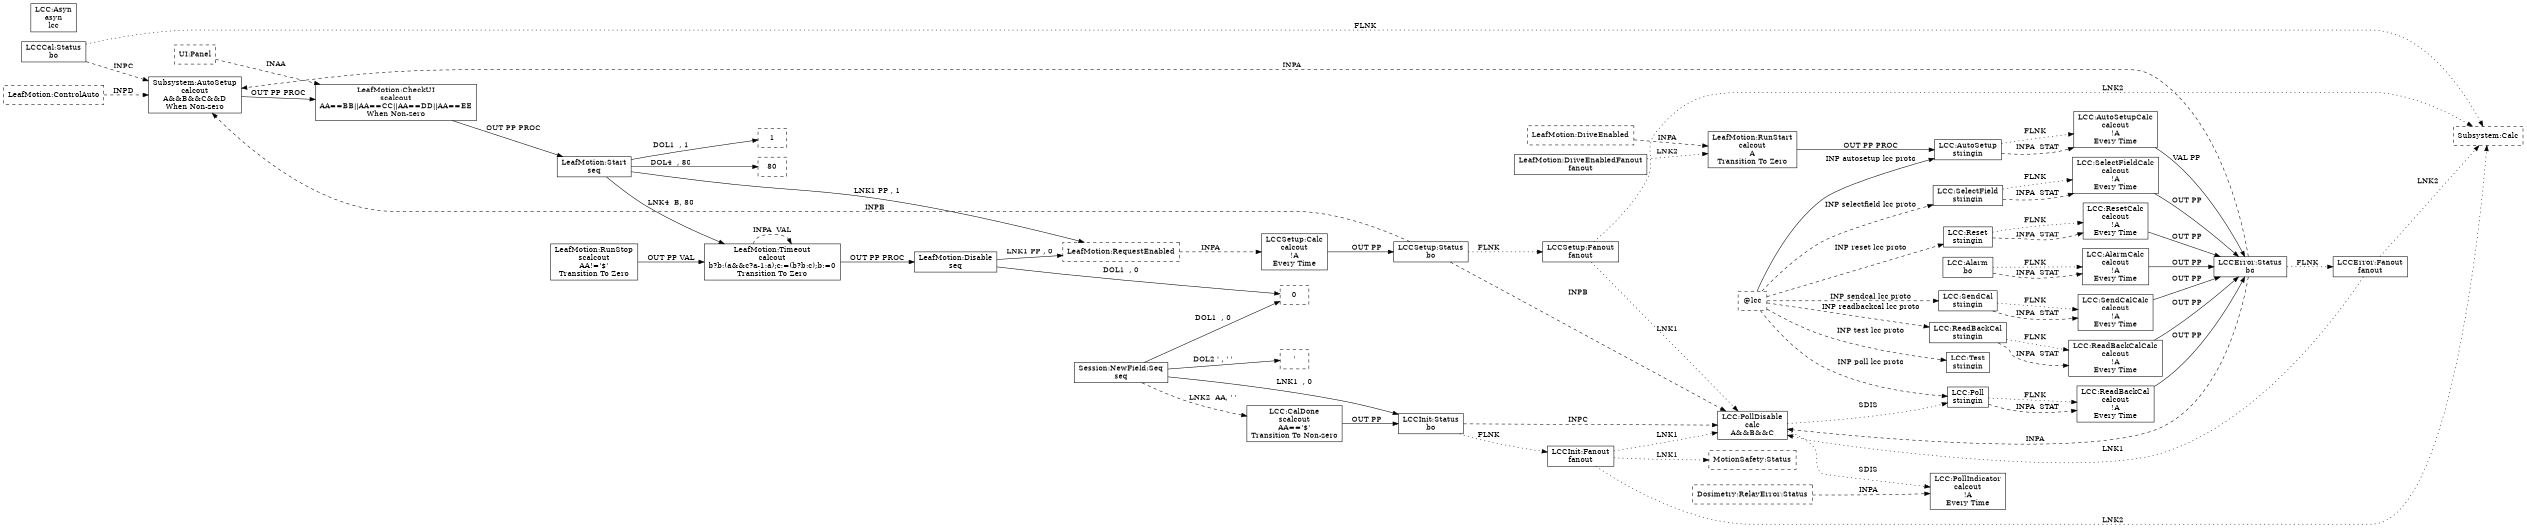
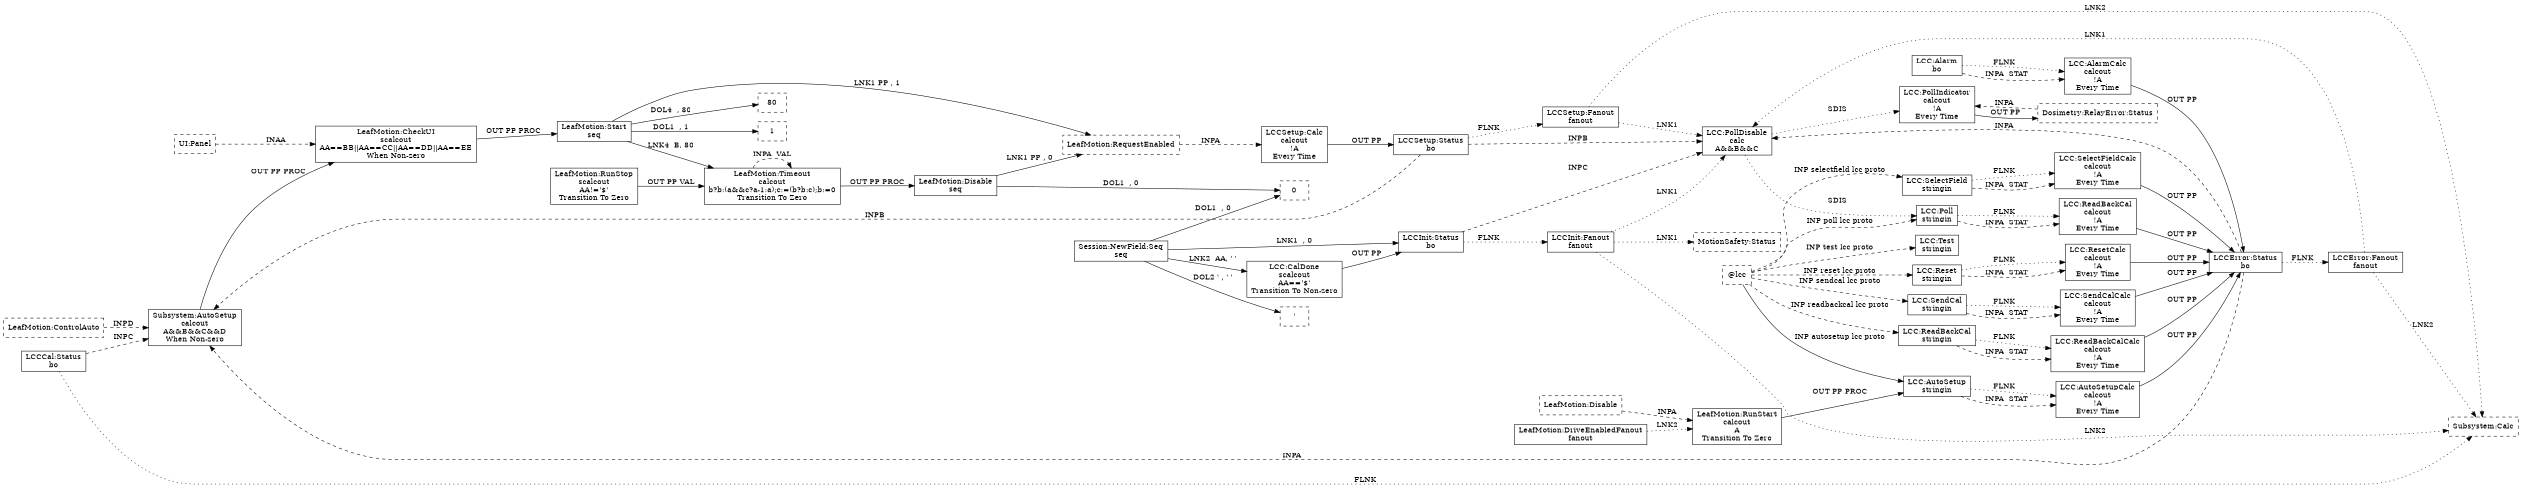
node "LCC:Asyn asyn lcc": removed
edge "LCC:PollIndicator calcout !A Every Time" -> "Dosimetry:RelayError:Status": added, label "OUT PP"
node "LeafMotion:DriveEnabled": label "LeafMotion:DriveEnabled" -> "LeafMotion:Disable"
edge "LCC:AutoSetupCalc calcout !A Every Time" -> "LCCError:Status bo": label "VAL PP " -> "OUT PP "
edge "Session:NewField:Seq seq" -> "LCC:CalDone scalcout AA=='$' Transition To Non-zero": style dashed -> solid
